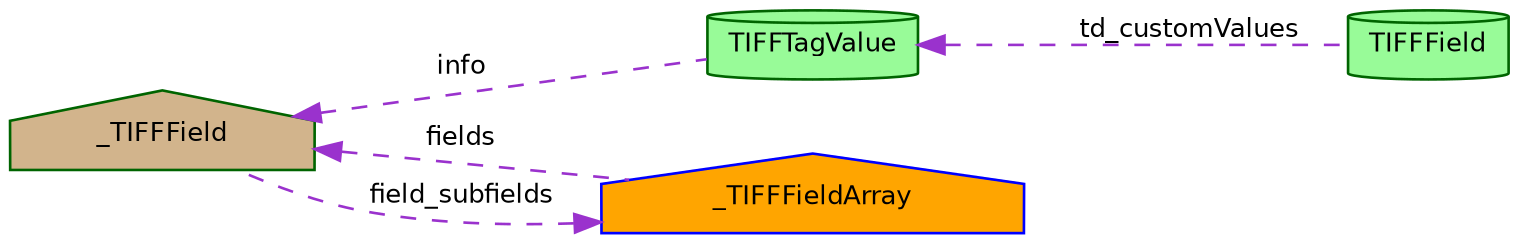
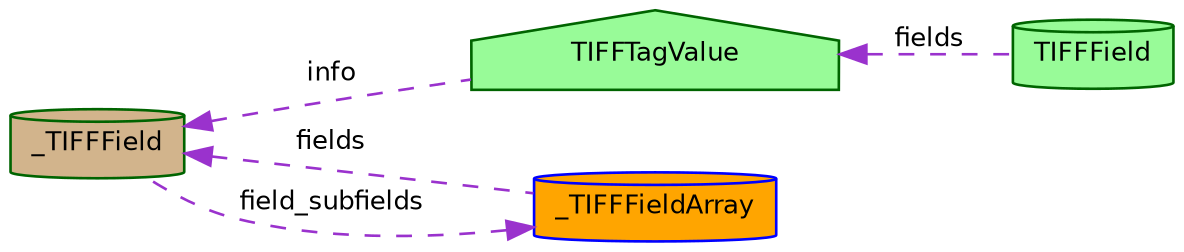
edge "TIFFField" -> "TIFFTagValue": label " td_customValues" -> " fields"
node "TIFFTagValue": shape cylinder -> house
node "_TIFFField": shape house -> cylinder
node "_TIFFFieldArray": shape house -> cylinder
